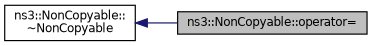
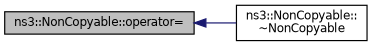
edge "ns3::NonCopyable::operator=" -> "ns3::NonCopyable:: ~NonCopyable": reversed
